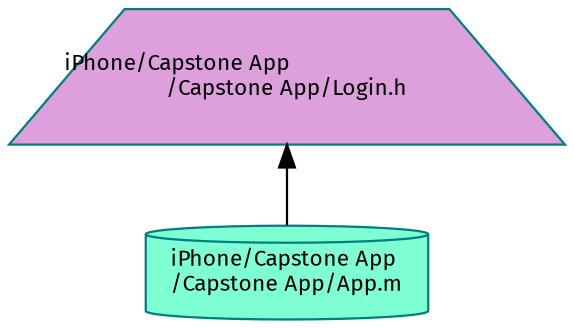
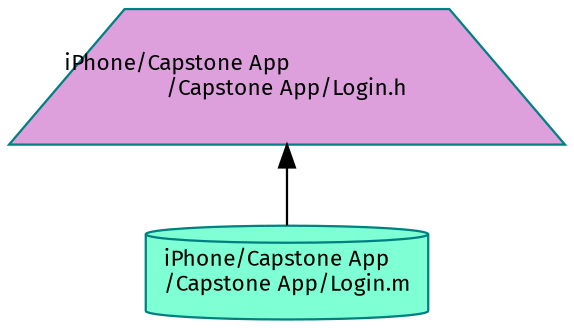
node "iPhone/Capstone App /Capstone App/App.m": label "iPhone/Capstone App /Capstone App/App.m" -> "iPhone/Capstone App /Capstone App/Login.m"
